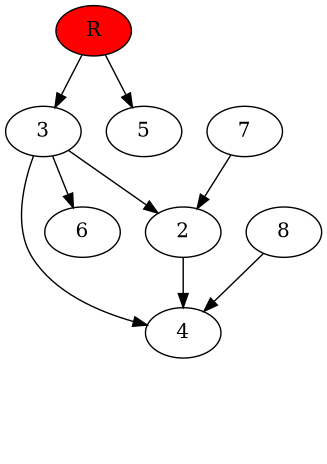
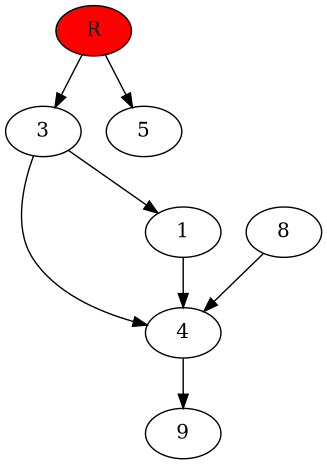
node "7": removed
node "6": removed
node "2": label "2" -> "1"
node "9": added
